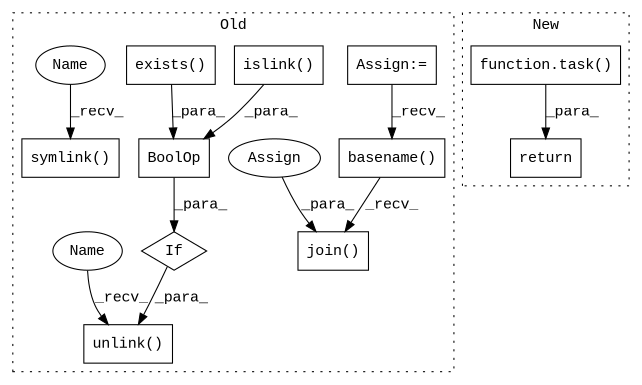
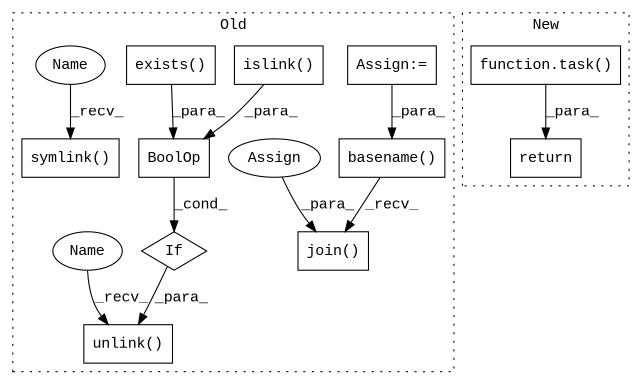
edge "Assign:=" -> "basename()": label "_recv_" -> "_para_"
edge "BoolOp" -> "If": label "_para_" -> "_cond_"
